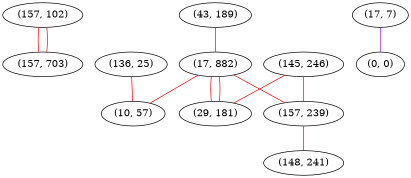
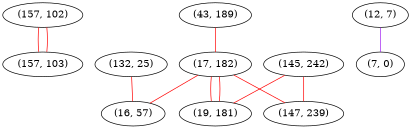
node "(17, 7)": label "(17, 7)" -> "(12, 7)"
node "(157, 703)": label "(157, 703)" -> "(157, 103)"
node "(136, 25)": label "(136, 25)" -> "(132, 25)"
node "(17, 882)": label "(17, 882)" -> "(17, 182)"
node "(145, 246)": label "(145, 246)" -> "(145, 242)"
node "(0, 0)": label "(0, 0)" -> "(7, 0)"
node "(10, 57)": label "(10, 57)" -> "(16, 57)"
node "(29, 181)": label "(29, 181)" -> "(19, 181)"
node "(157, 239)": label "(157, 239)" -> "(147, 239)"
node "(148, 241)": removed
